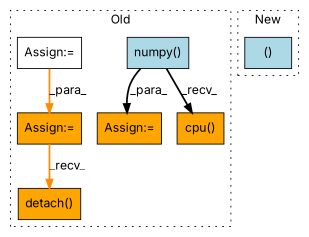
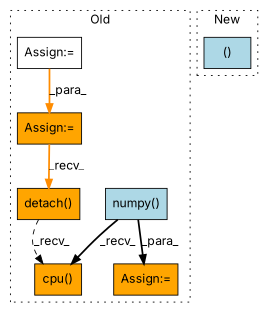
edge "detach()" -> "cpu()": added, label "_recv_"
